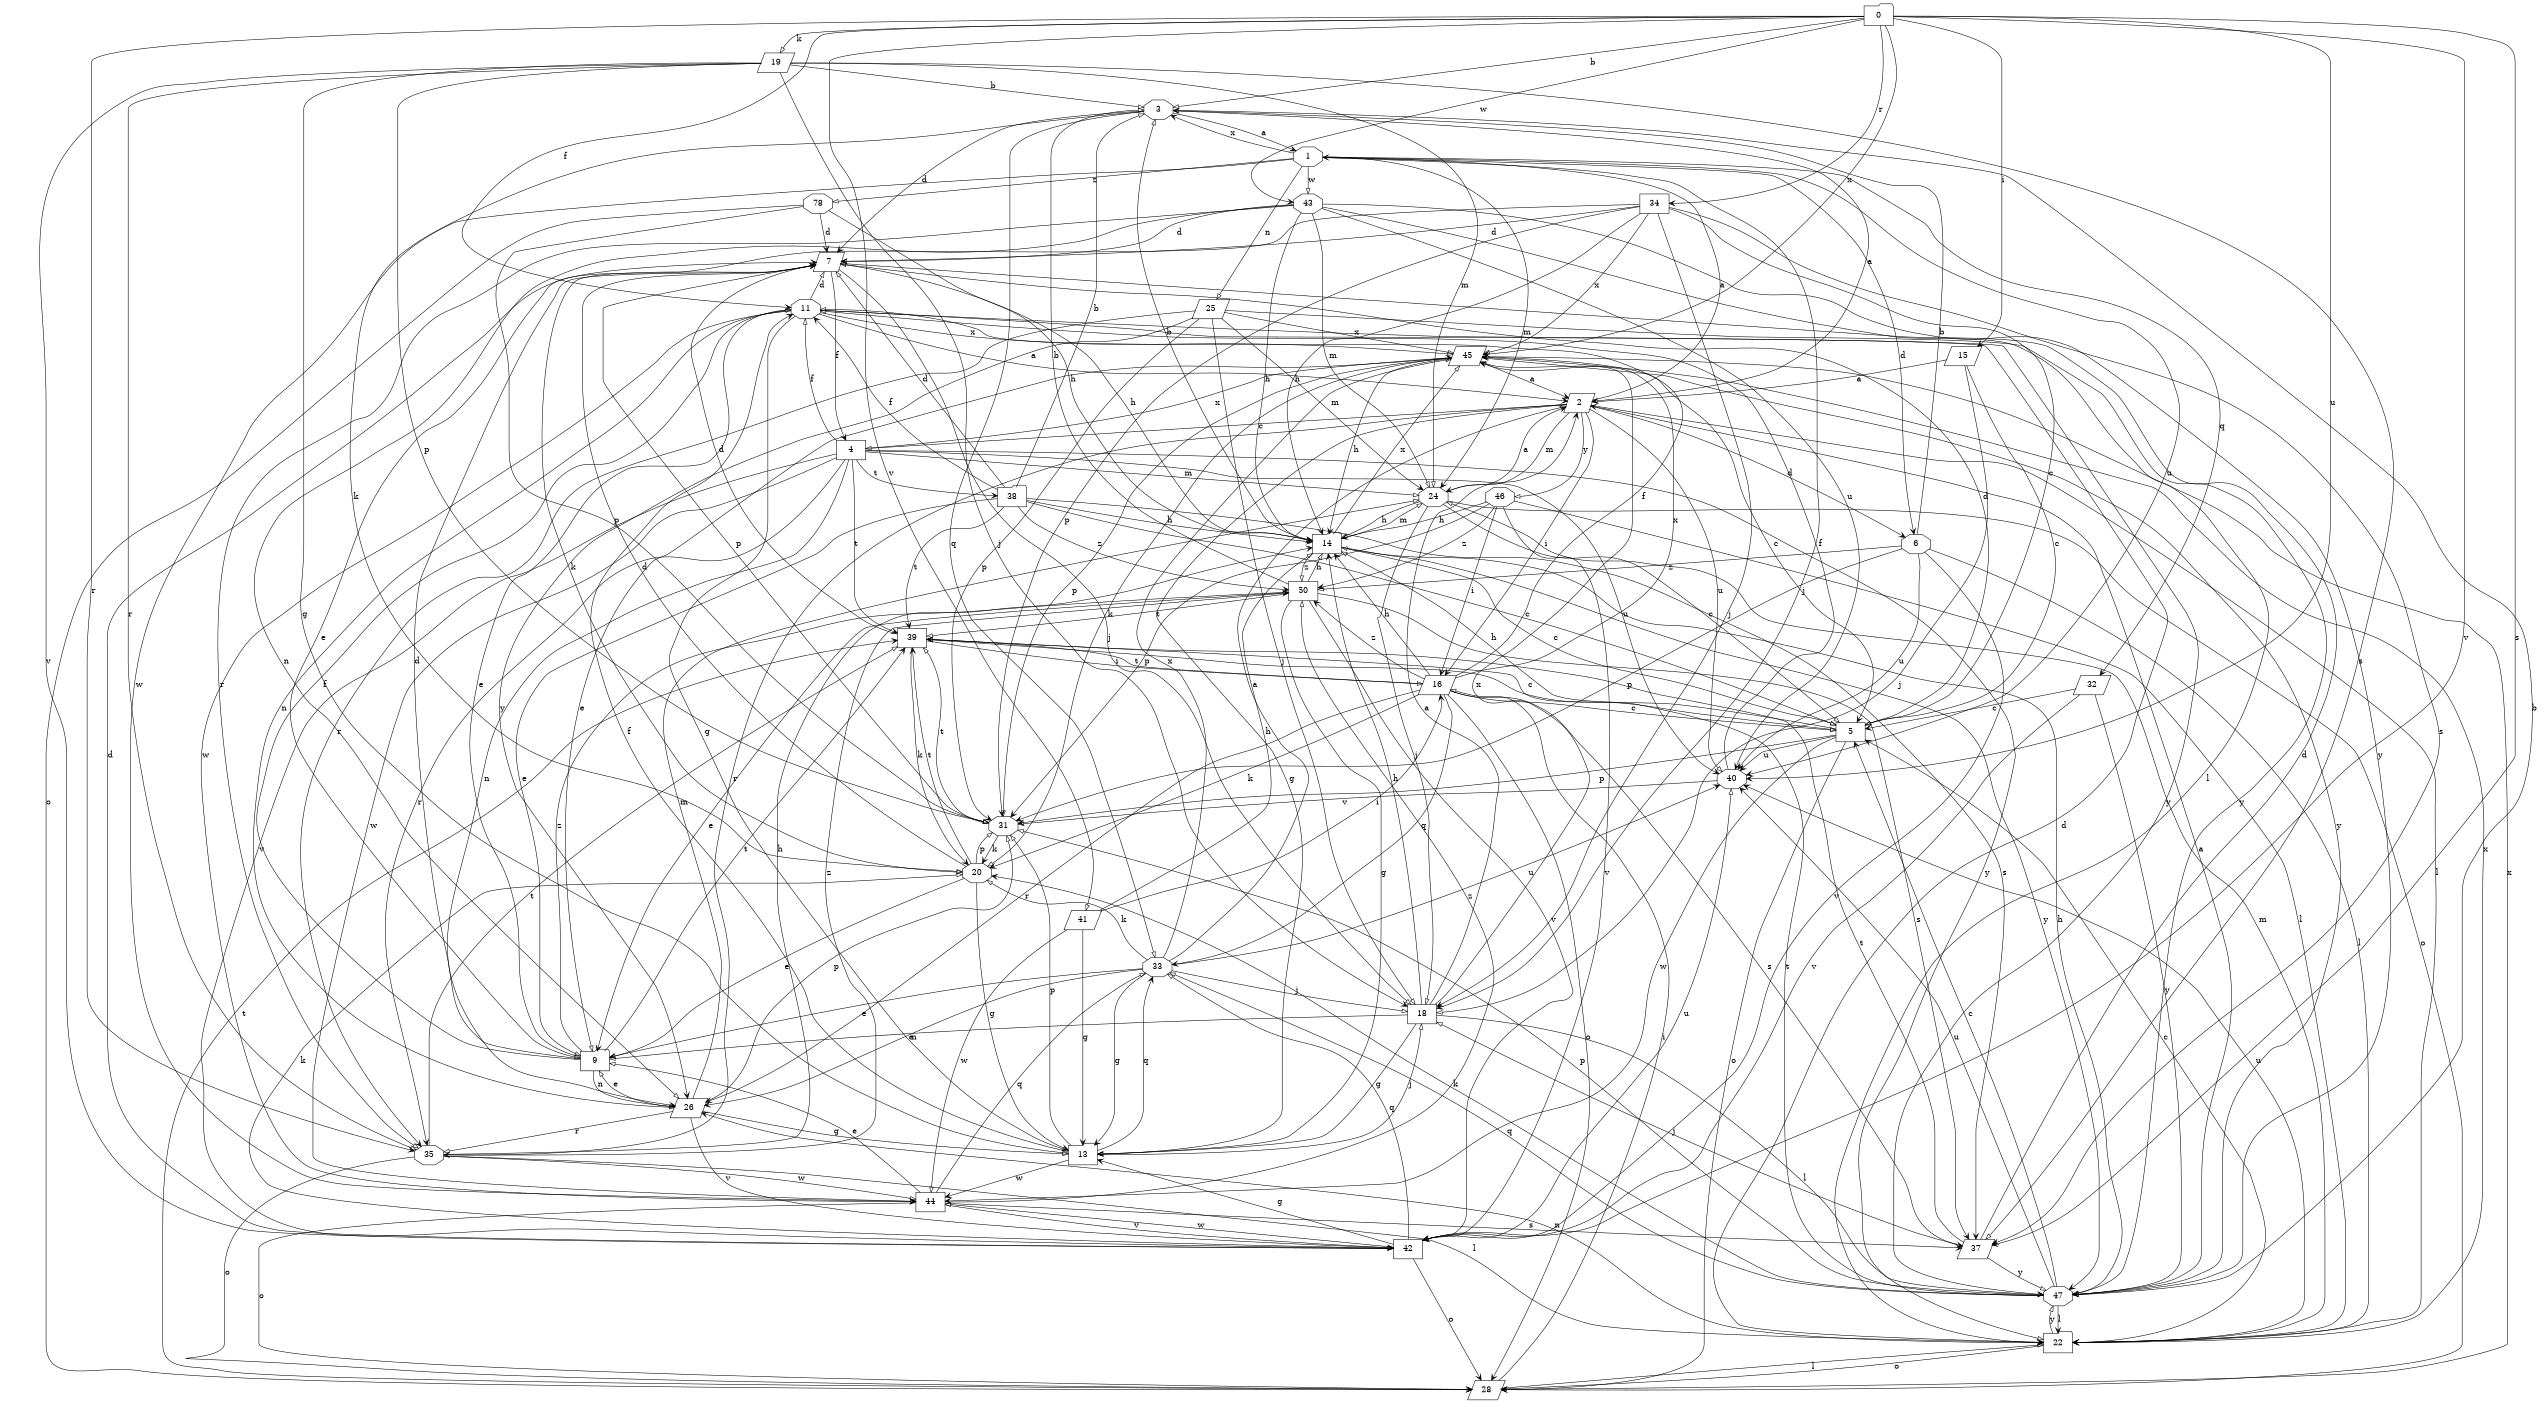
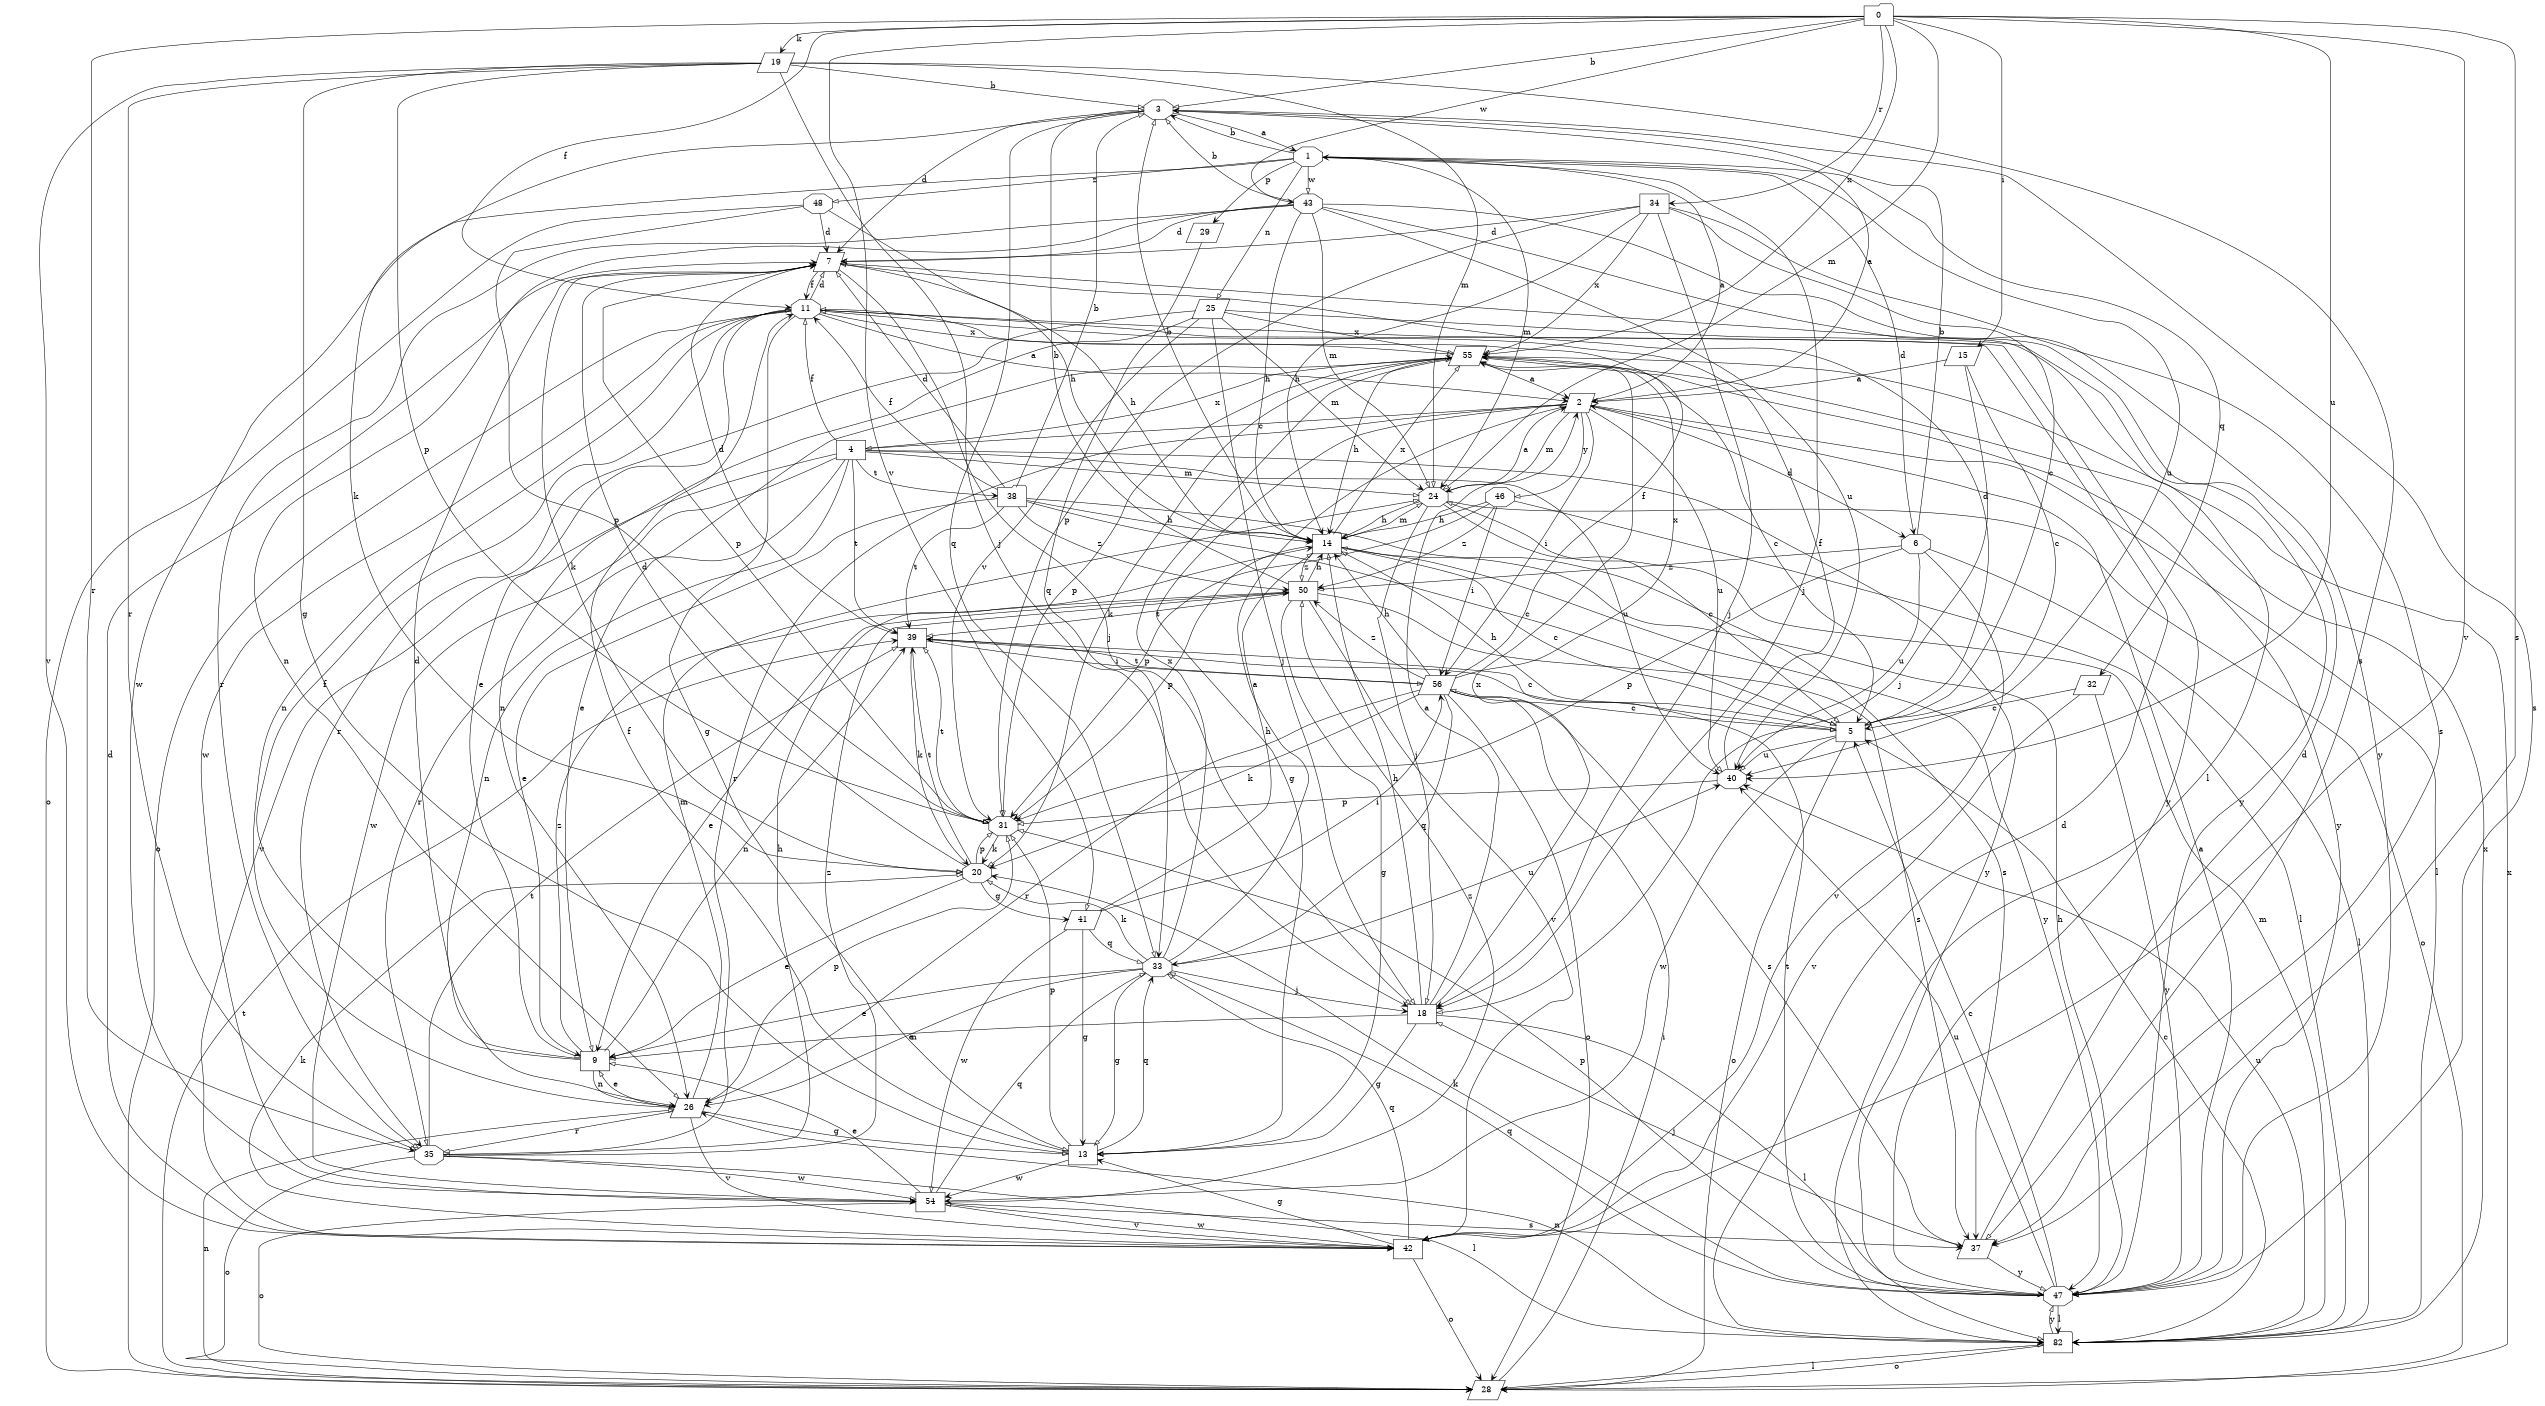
edge "0" -> "19": arrowhead onormal -> vee
edge "1" -> "3": label "x" -> "b"
edge "43" -> "3": added, label "b"
node "78": label "78" -> "48"
node "29": added
edge "0" -> "24": added, label "m"
edge "34" -> "9": removed, label "e"
edge "7" -> "4": now "7" -> "11"
node "45": label "45" -> "55"
edge "34" -> "31": arrowhead vee -> onormal
edge "25" -> "31": label "p" -> "v"
edge "50" -> "14": arrowhead onormal -> vee
edge "2" -> "35": arrowhead vee -> onormal
edge "38" -> "9": arrowhead onormal -> vee
node "16": label "16" -> "56"
edge "4" -> "35": arrowhead vee -> onormal
edge "37" -> "39": removed, label "t"
edge "25" -> "26": label "y" -> "n"
edge "47" -> "3": label "b" -> "s"
edge "5" -> "40": arrowhead vee -> onormal
edge "18" -> "14": arrowhead vee -> onormal
edge "5" -> "31": now "14" -> "31"
edge "40" -> "31": label "v" -> "p"
edge "9" -> "39": label "t" -> "n"
edge "46" -> "42": removed, label "v"
edge "19" -> "42": arrowhead onormal -> vee
edge "41" -> "33": added, label "q"
edge "33" -> "18": arrowhead onormal -> vee
edge "20" -> "13": now "20" -> "41"
edge "33" -> "13": arrowhead vee -> onormal
edge "42" -> "40": removed, label "u"
edge "13" -> "18": removed, label "j"
node "44": label "44" -> "54"
edge "11" -> "28": added, label "o"
node "22": label "22" -> "82"
edge "28" -> "26": added, label "n"
